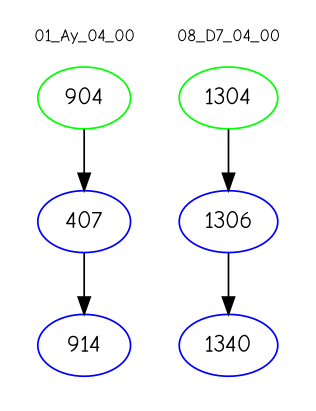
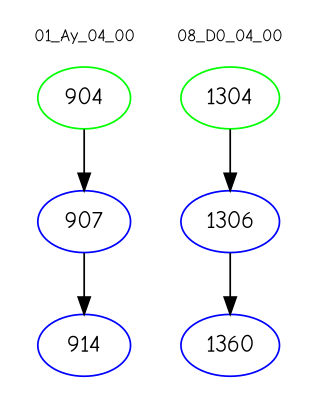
cluster "08_D7_04_00": label "08_D7_04_00" -> "08_D0_04_00"
node "407": label "407" -> "907"
node "1340": label "1340" -> "1360"
